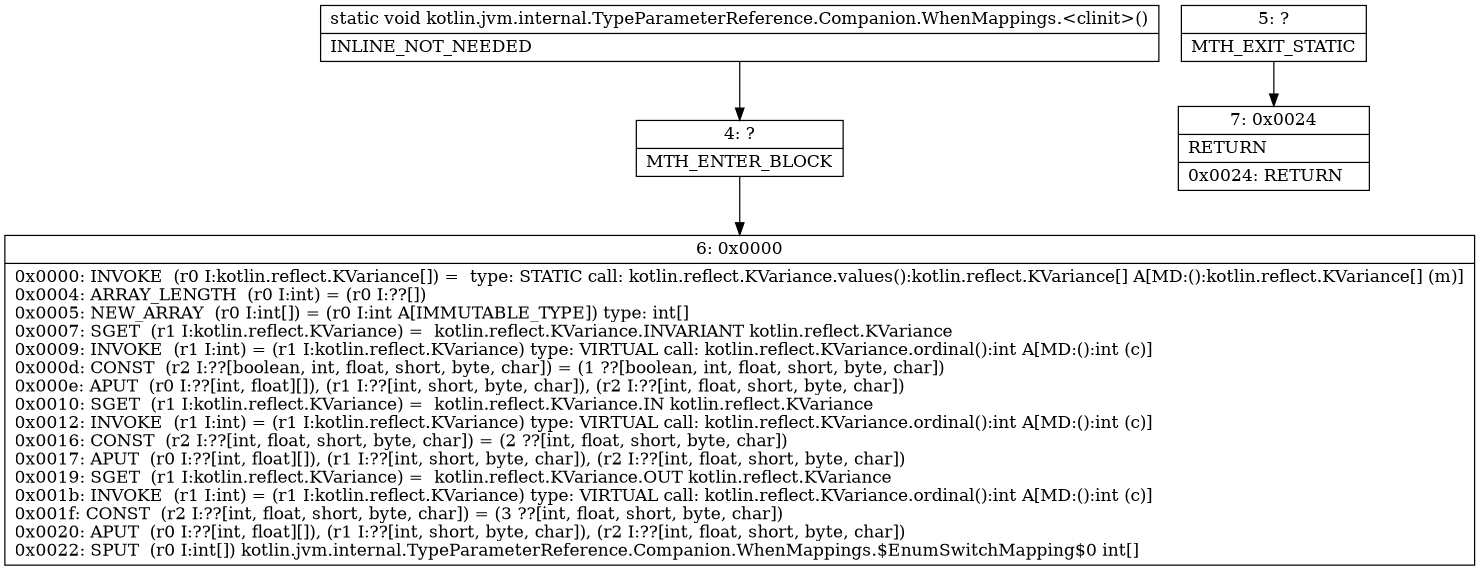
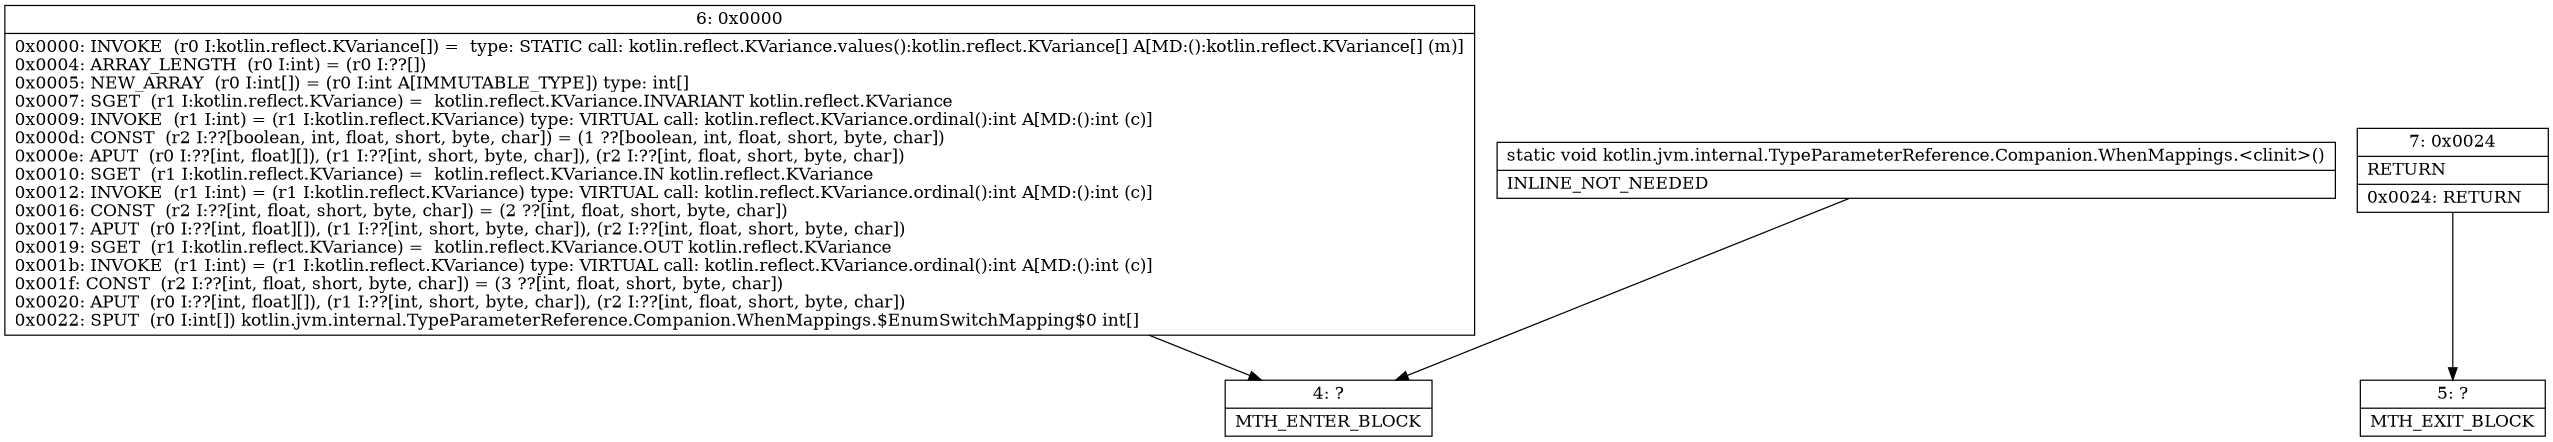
node "5: ?": text "MTH_EXIT_STATIC" -> "MTH_EXIT_BLOCK"
edge "5: ?" -> "7: 0x0024": reversed
edge "4: ?" -> "6: 0x0000": reversed
